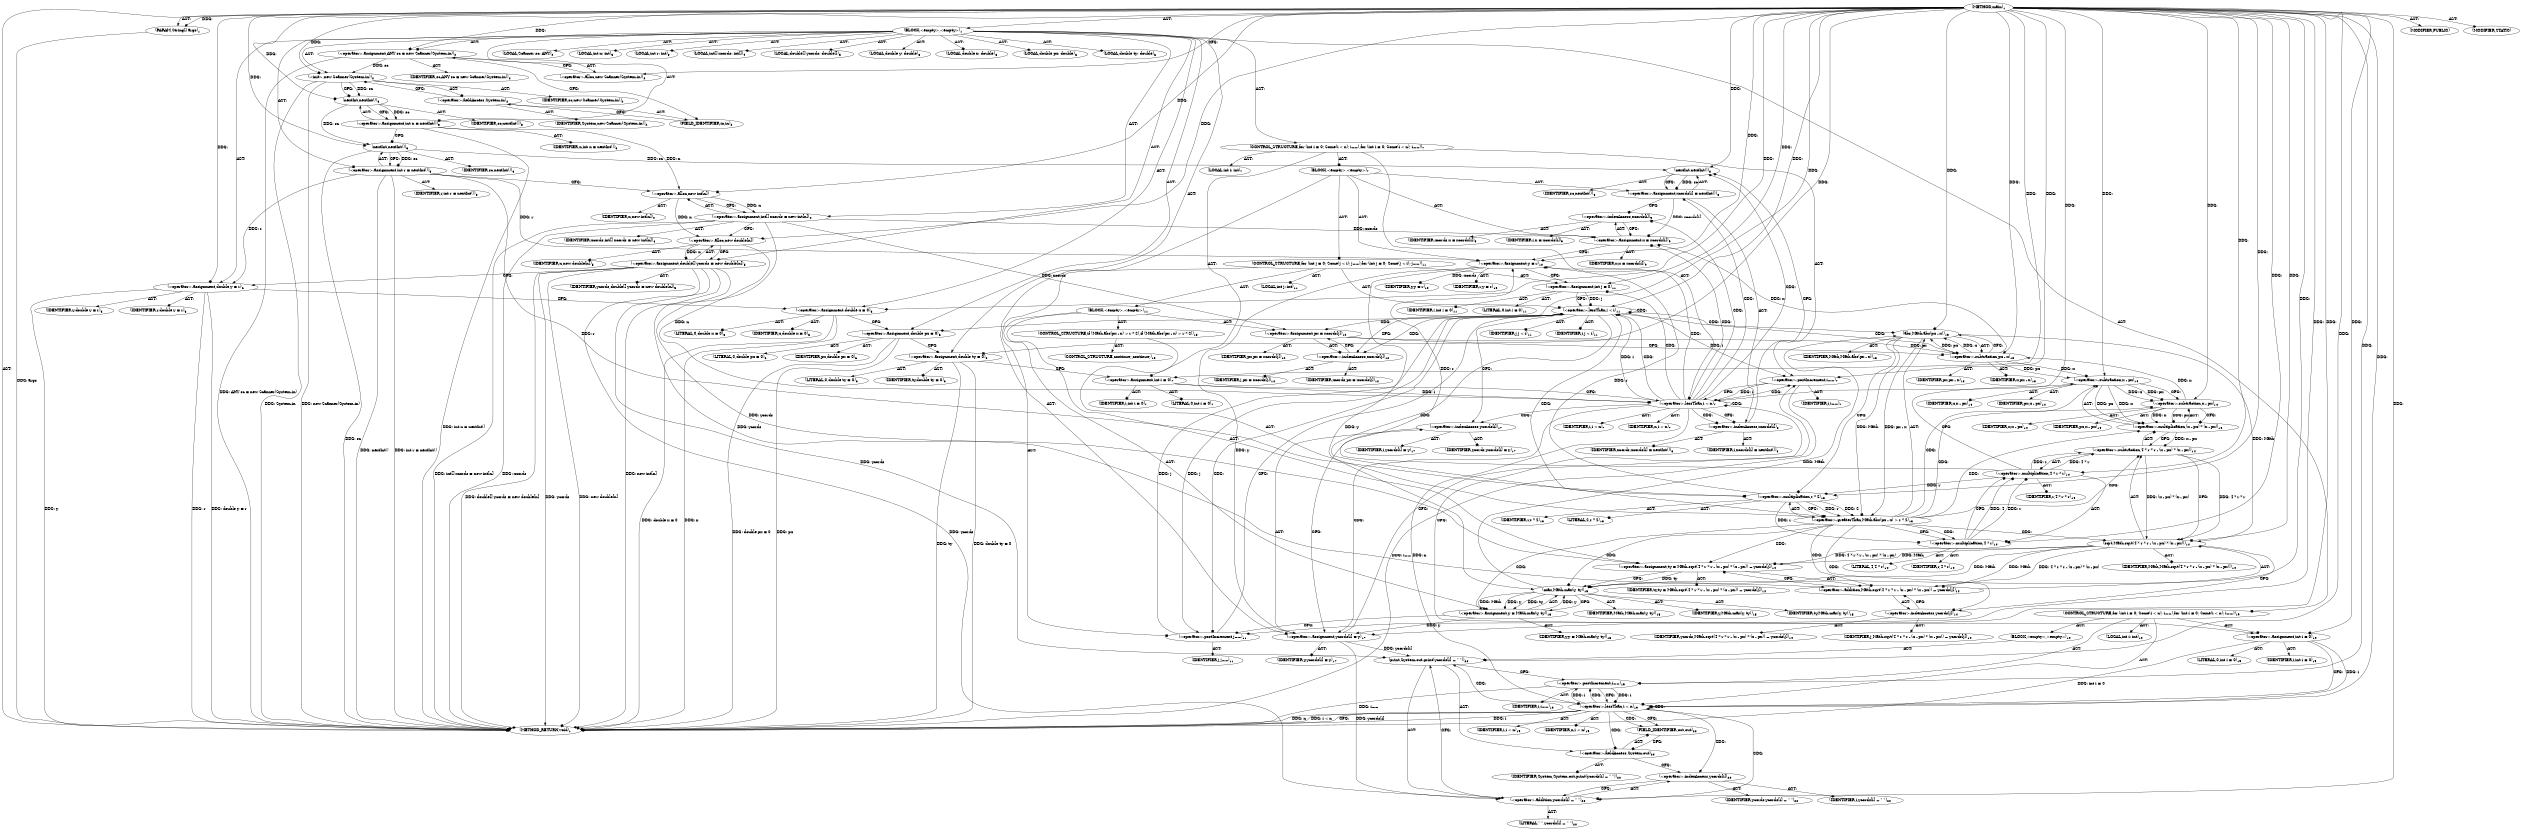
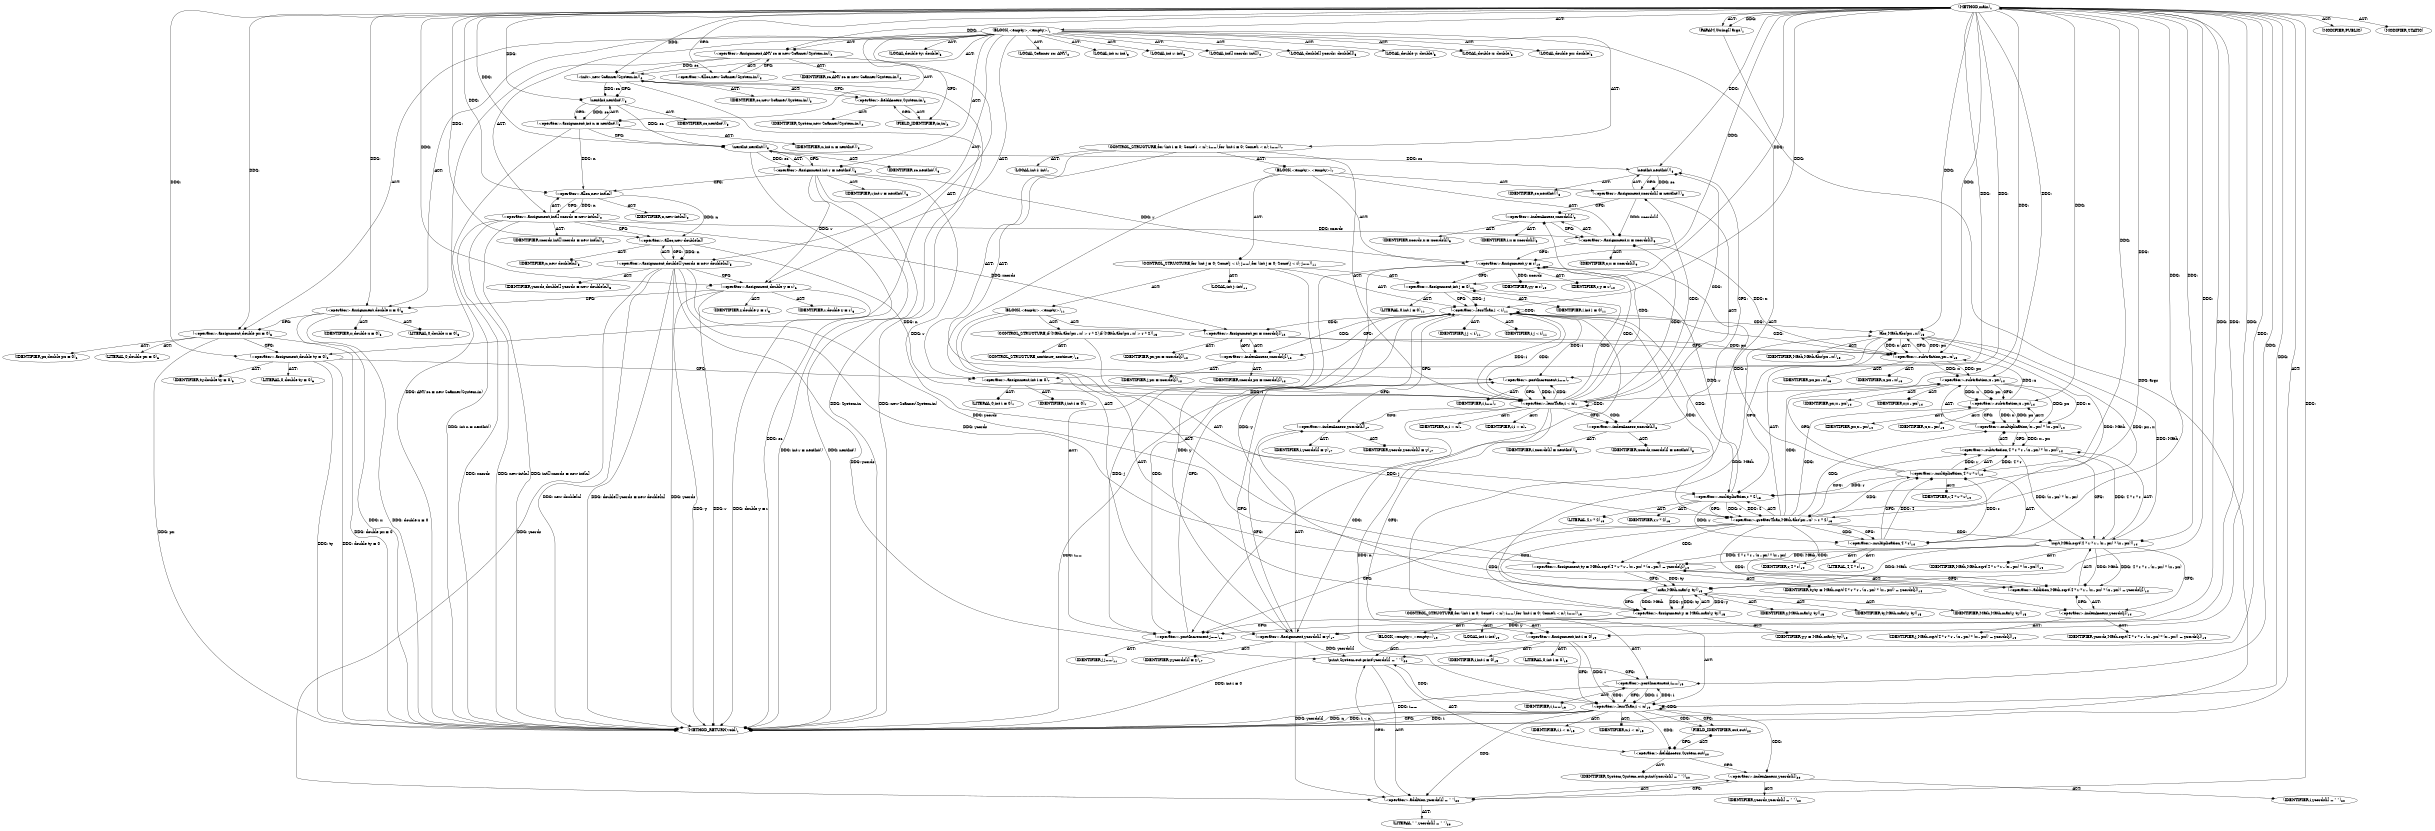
edge "(METHOD,main)" -> "(<operator>.multiplication,4 * r)": reversed
edge "(<operator>.subtraction,px - x)" -> "(<operator>.assignment,x = xcords[i])": reversed
edge "(METHOD,main)" -> "(<operator>.assignment,double ty = 0)": arrowhead box -> diamond
edge "(<operator>.indexAccess,xcords[j])" -> "(<operator>.assignment,px = xcords[j])": label "CFG: " -> "ANY: "
edge "(<operator>.greaterThan,Math.abs(px - x) > r * 2)" -> "(<operator>.multiplication,4 * r * r)": added, label "CDG:"
edge "(<operator>.greaterThan,Math.abs(px - x) > r * 2)" -> "(<operator>.postIncrement,j++)": added, label "CFG:"
